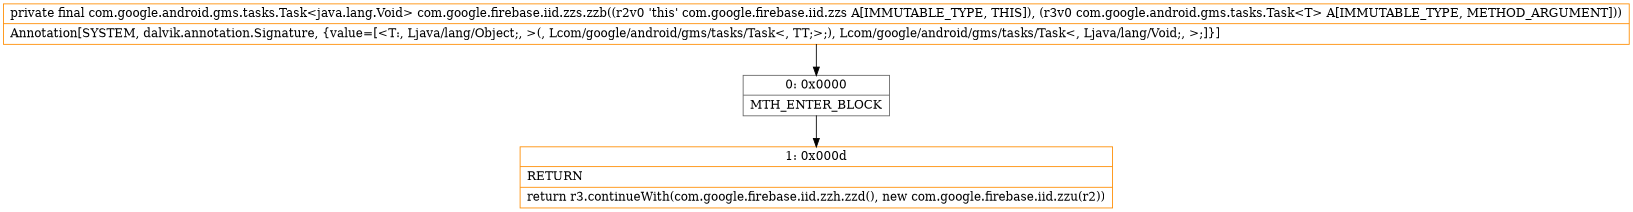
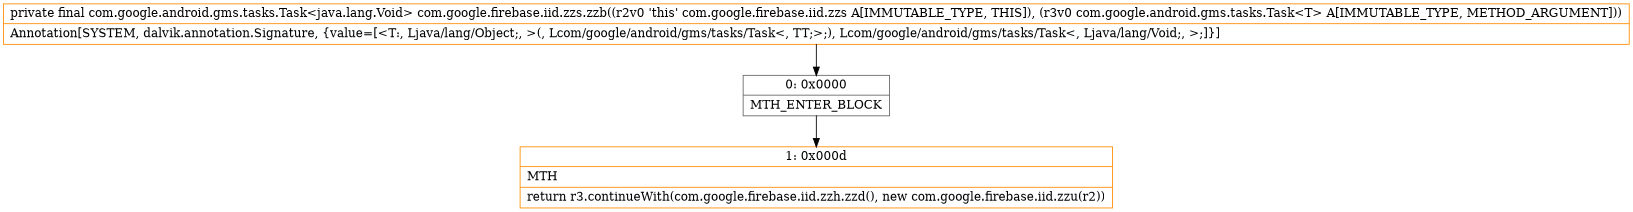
node "1: 0x000d": text "RETURN" -> "MTH"
